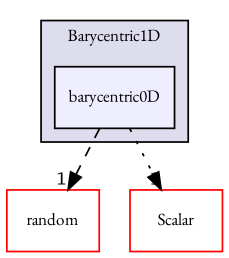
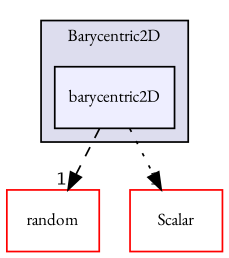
cluster "Barycentric1D": label "Barycentric1D" -> "Barycentric2D"
node "barycentric0D": label "barycentric0D" -> "barycentric2D"
